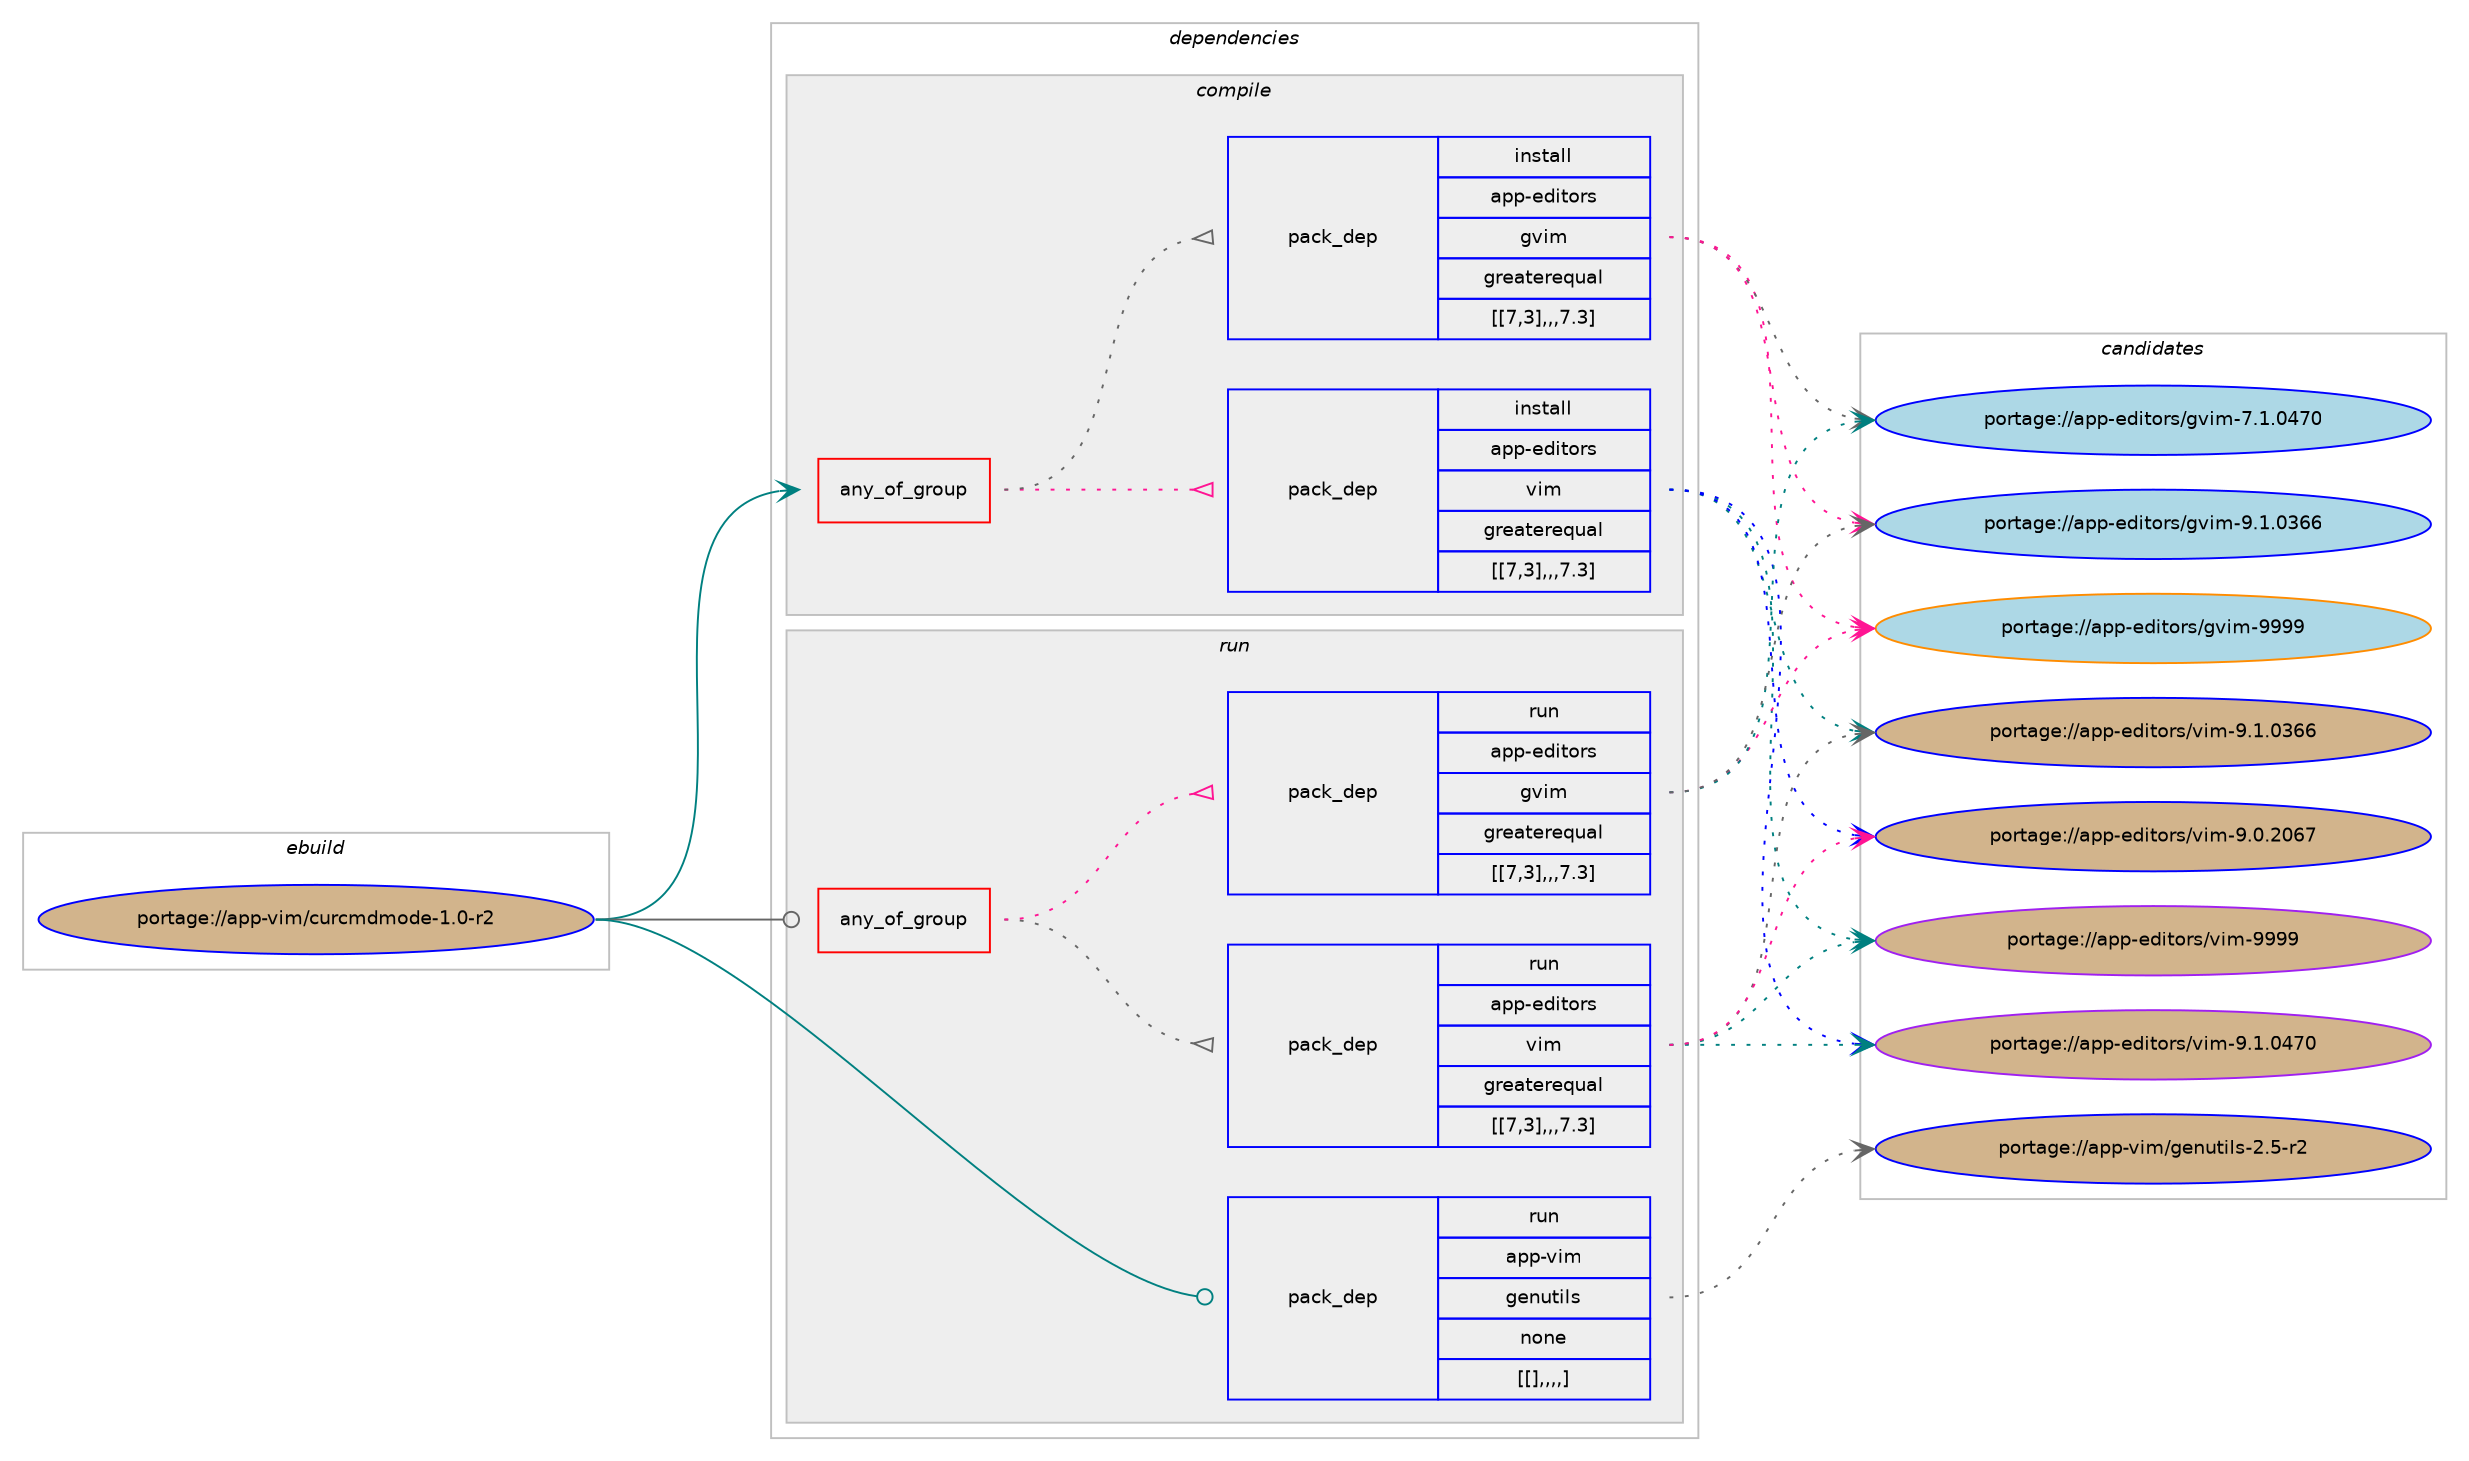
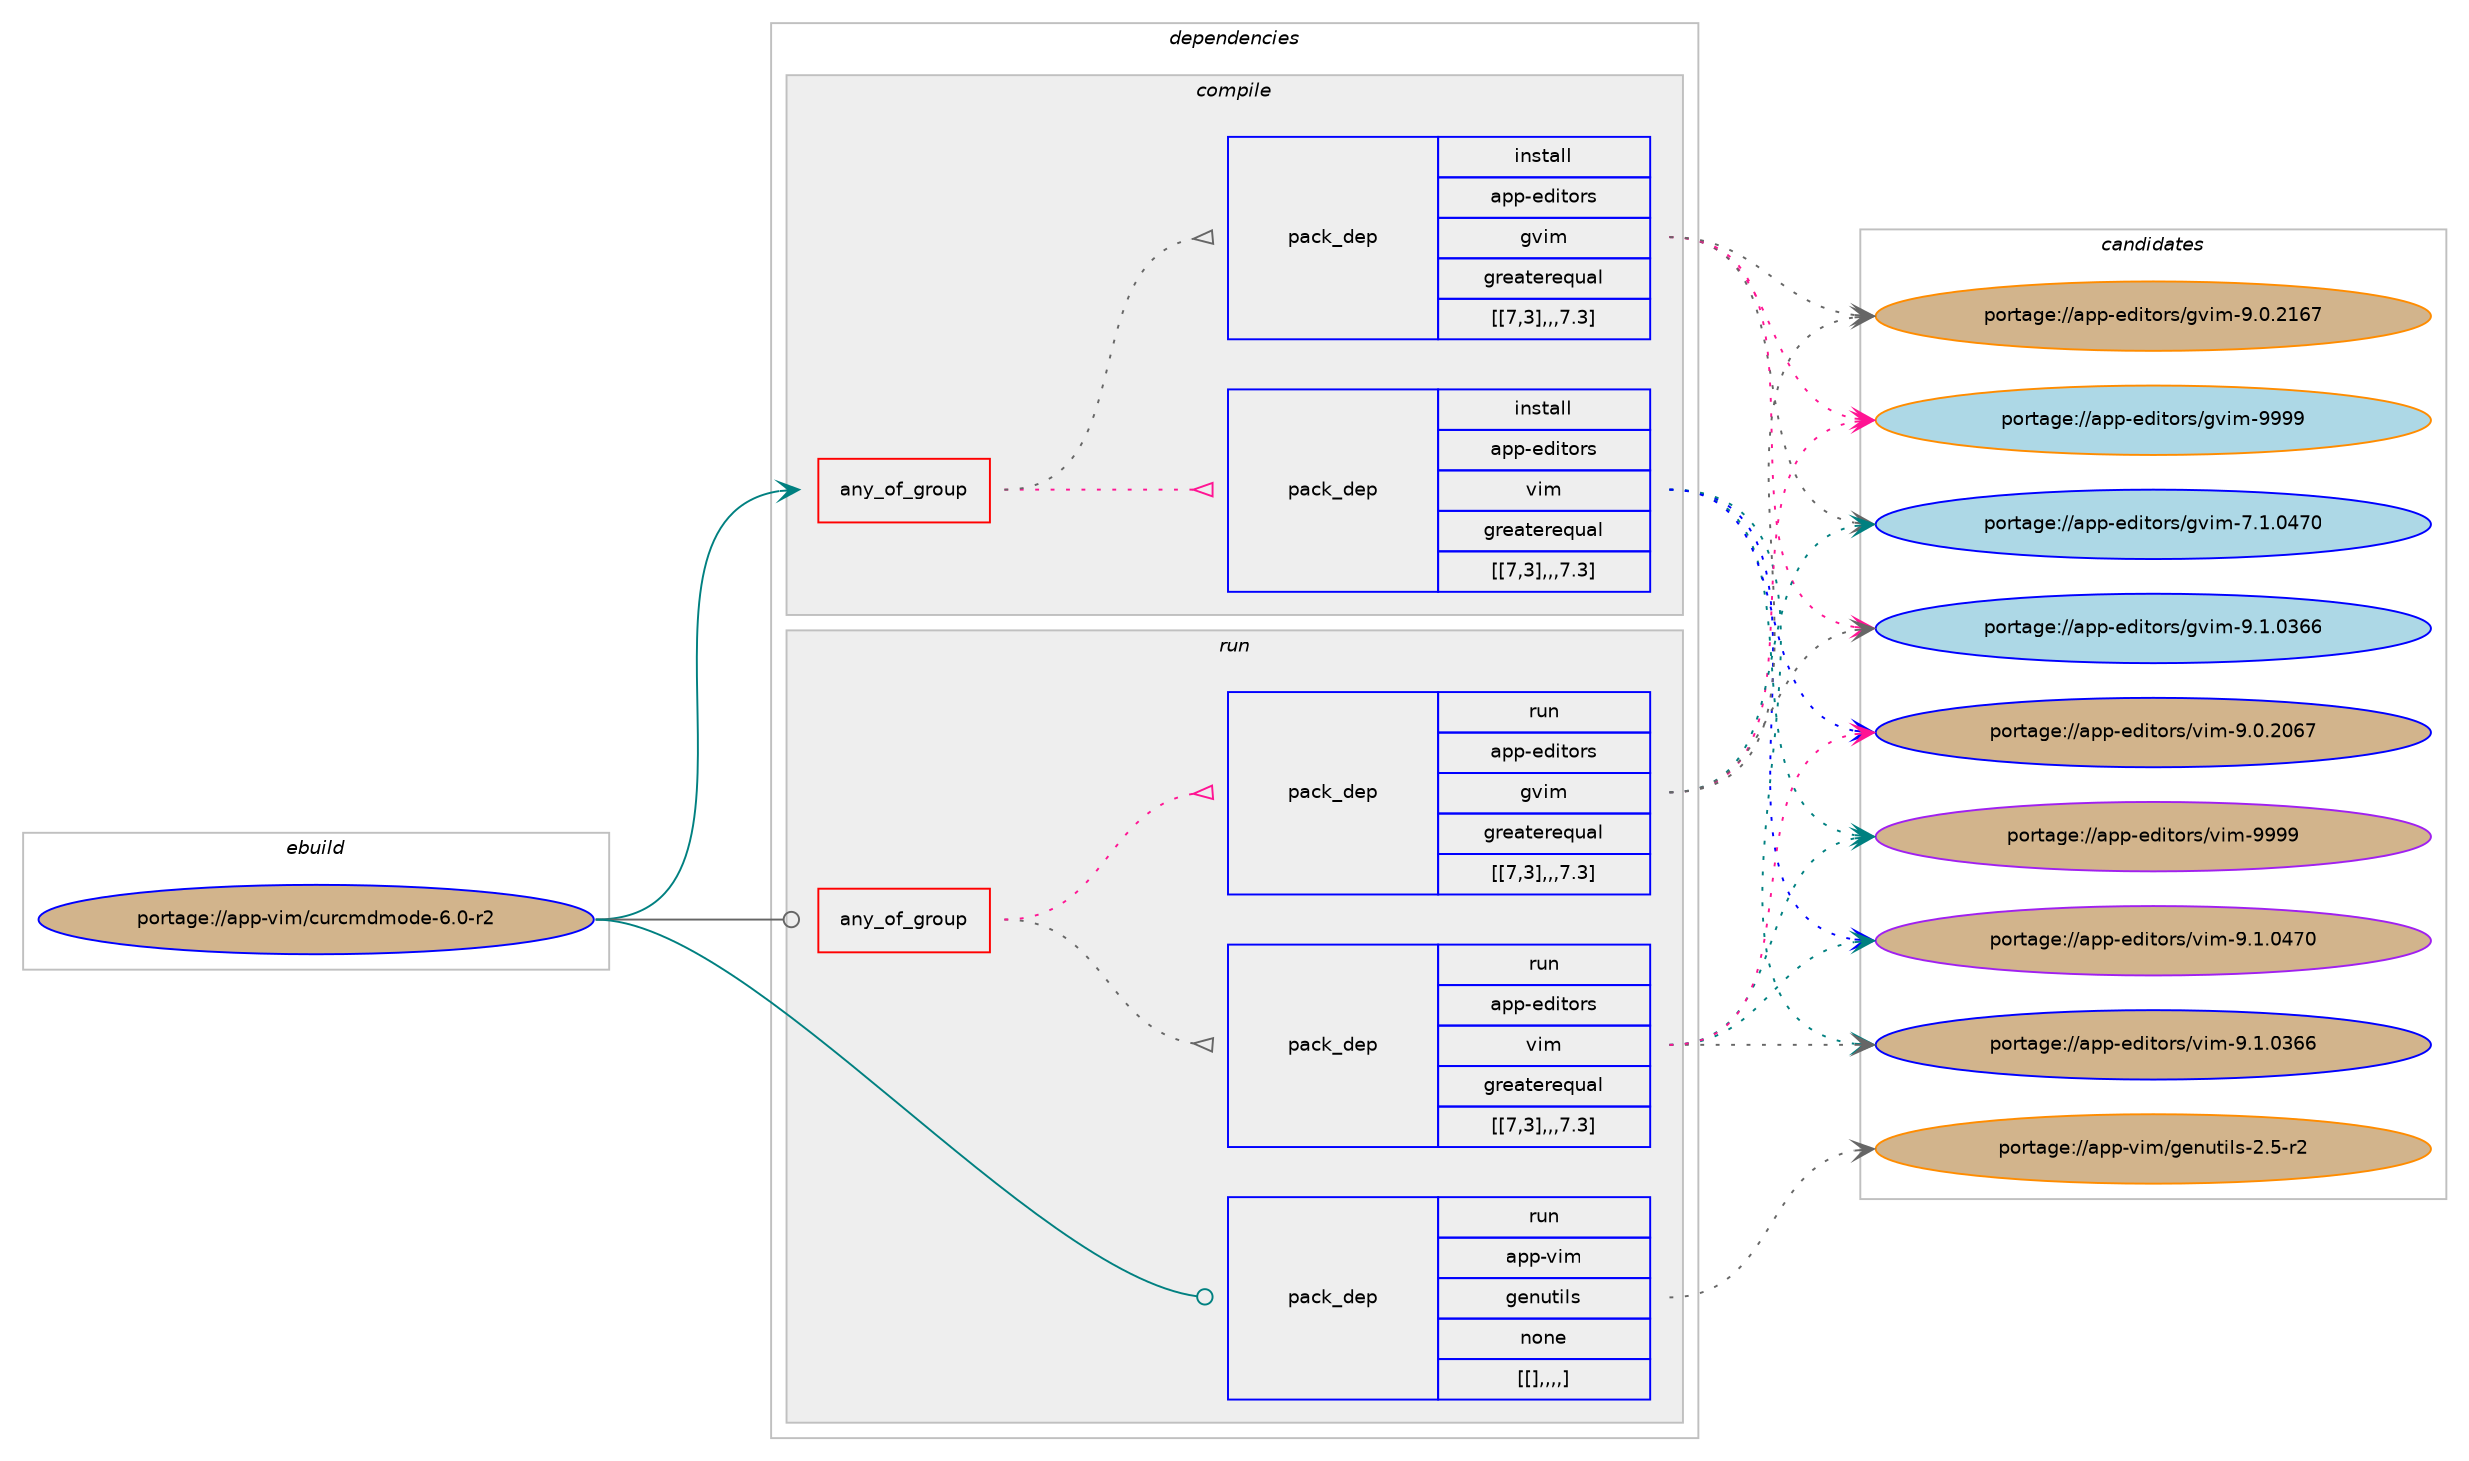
node "portage://app-editors/gvim-9.0.2167": added
node "portage://app-vim/curcmdmode-1.0-r2": label "portage://app-vim/curcmdmode-1.0-r2" -> "portage://app-vim/curcmdmode-6.0-r2"
node "portage://app-vim/genutils-2.5-r2": color blue -> darkorange
